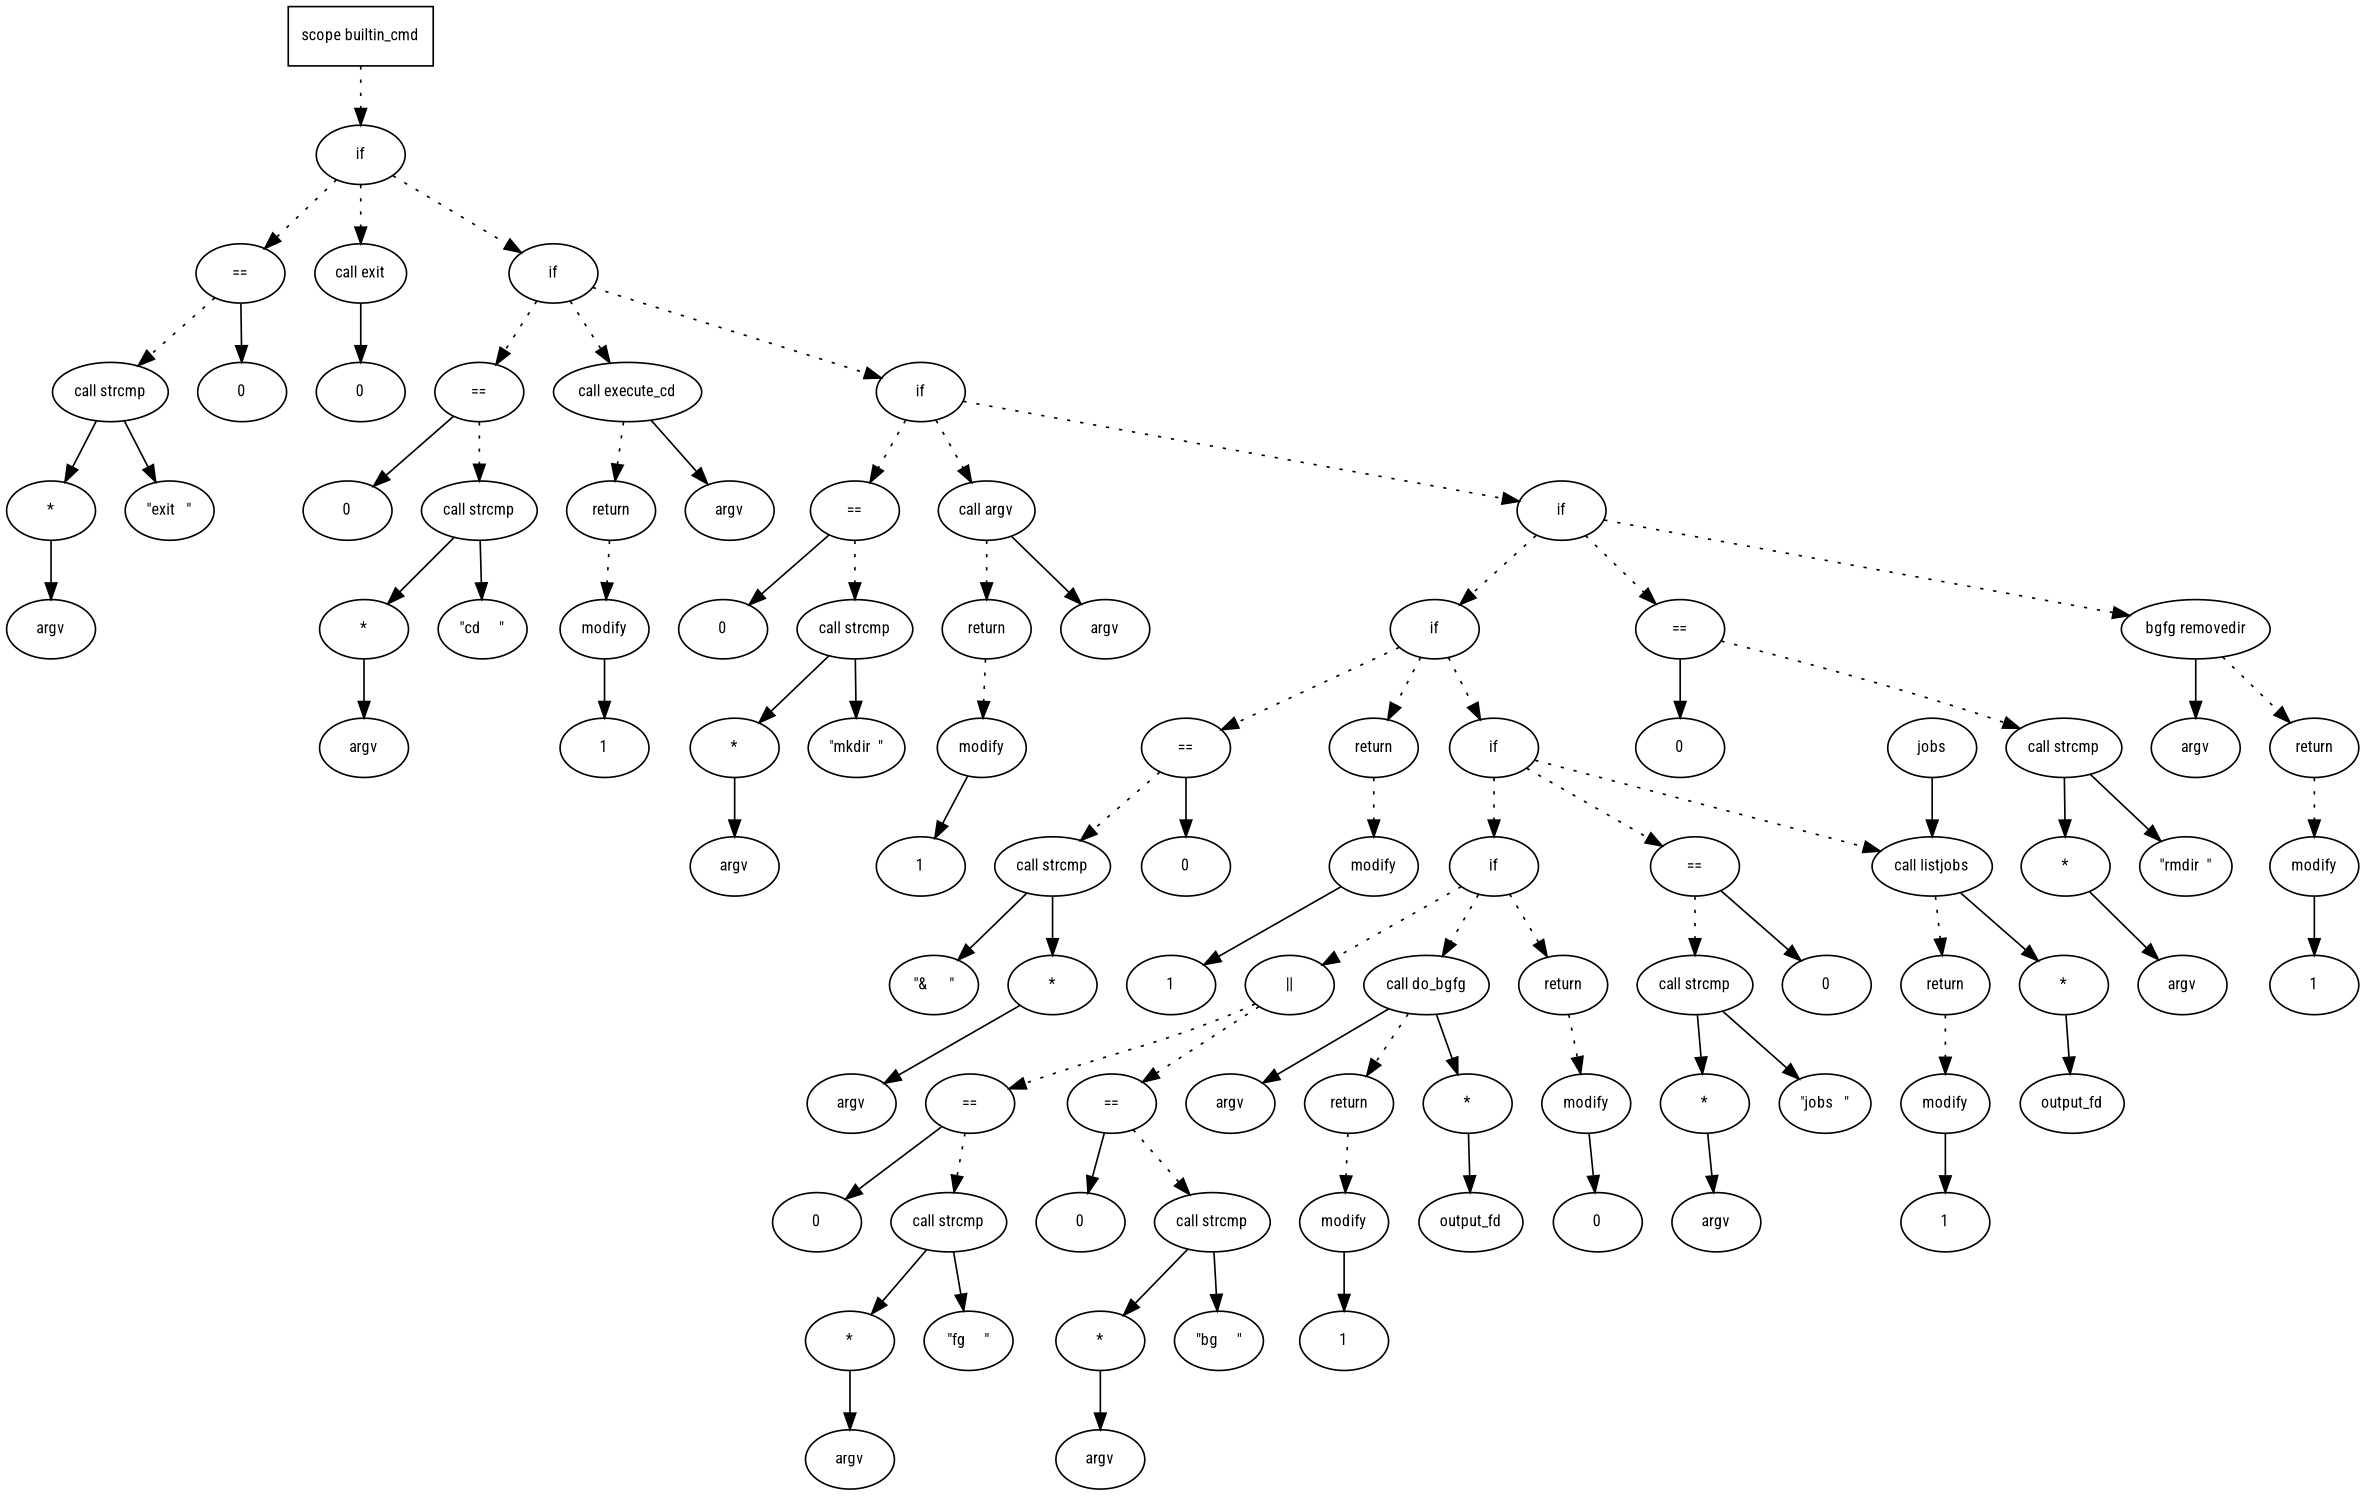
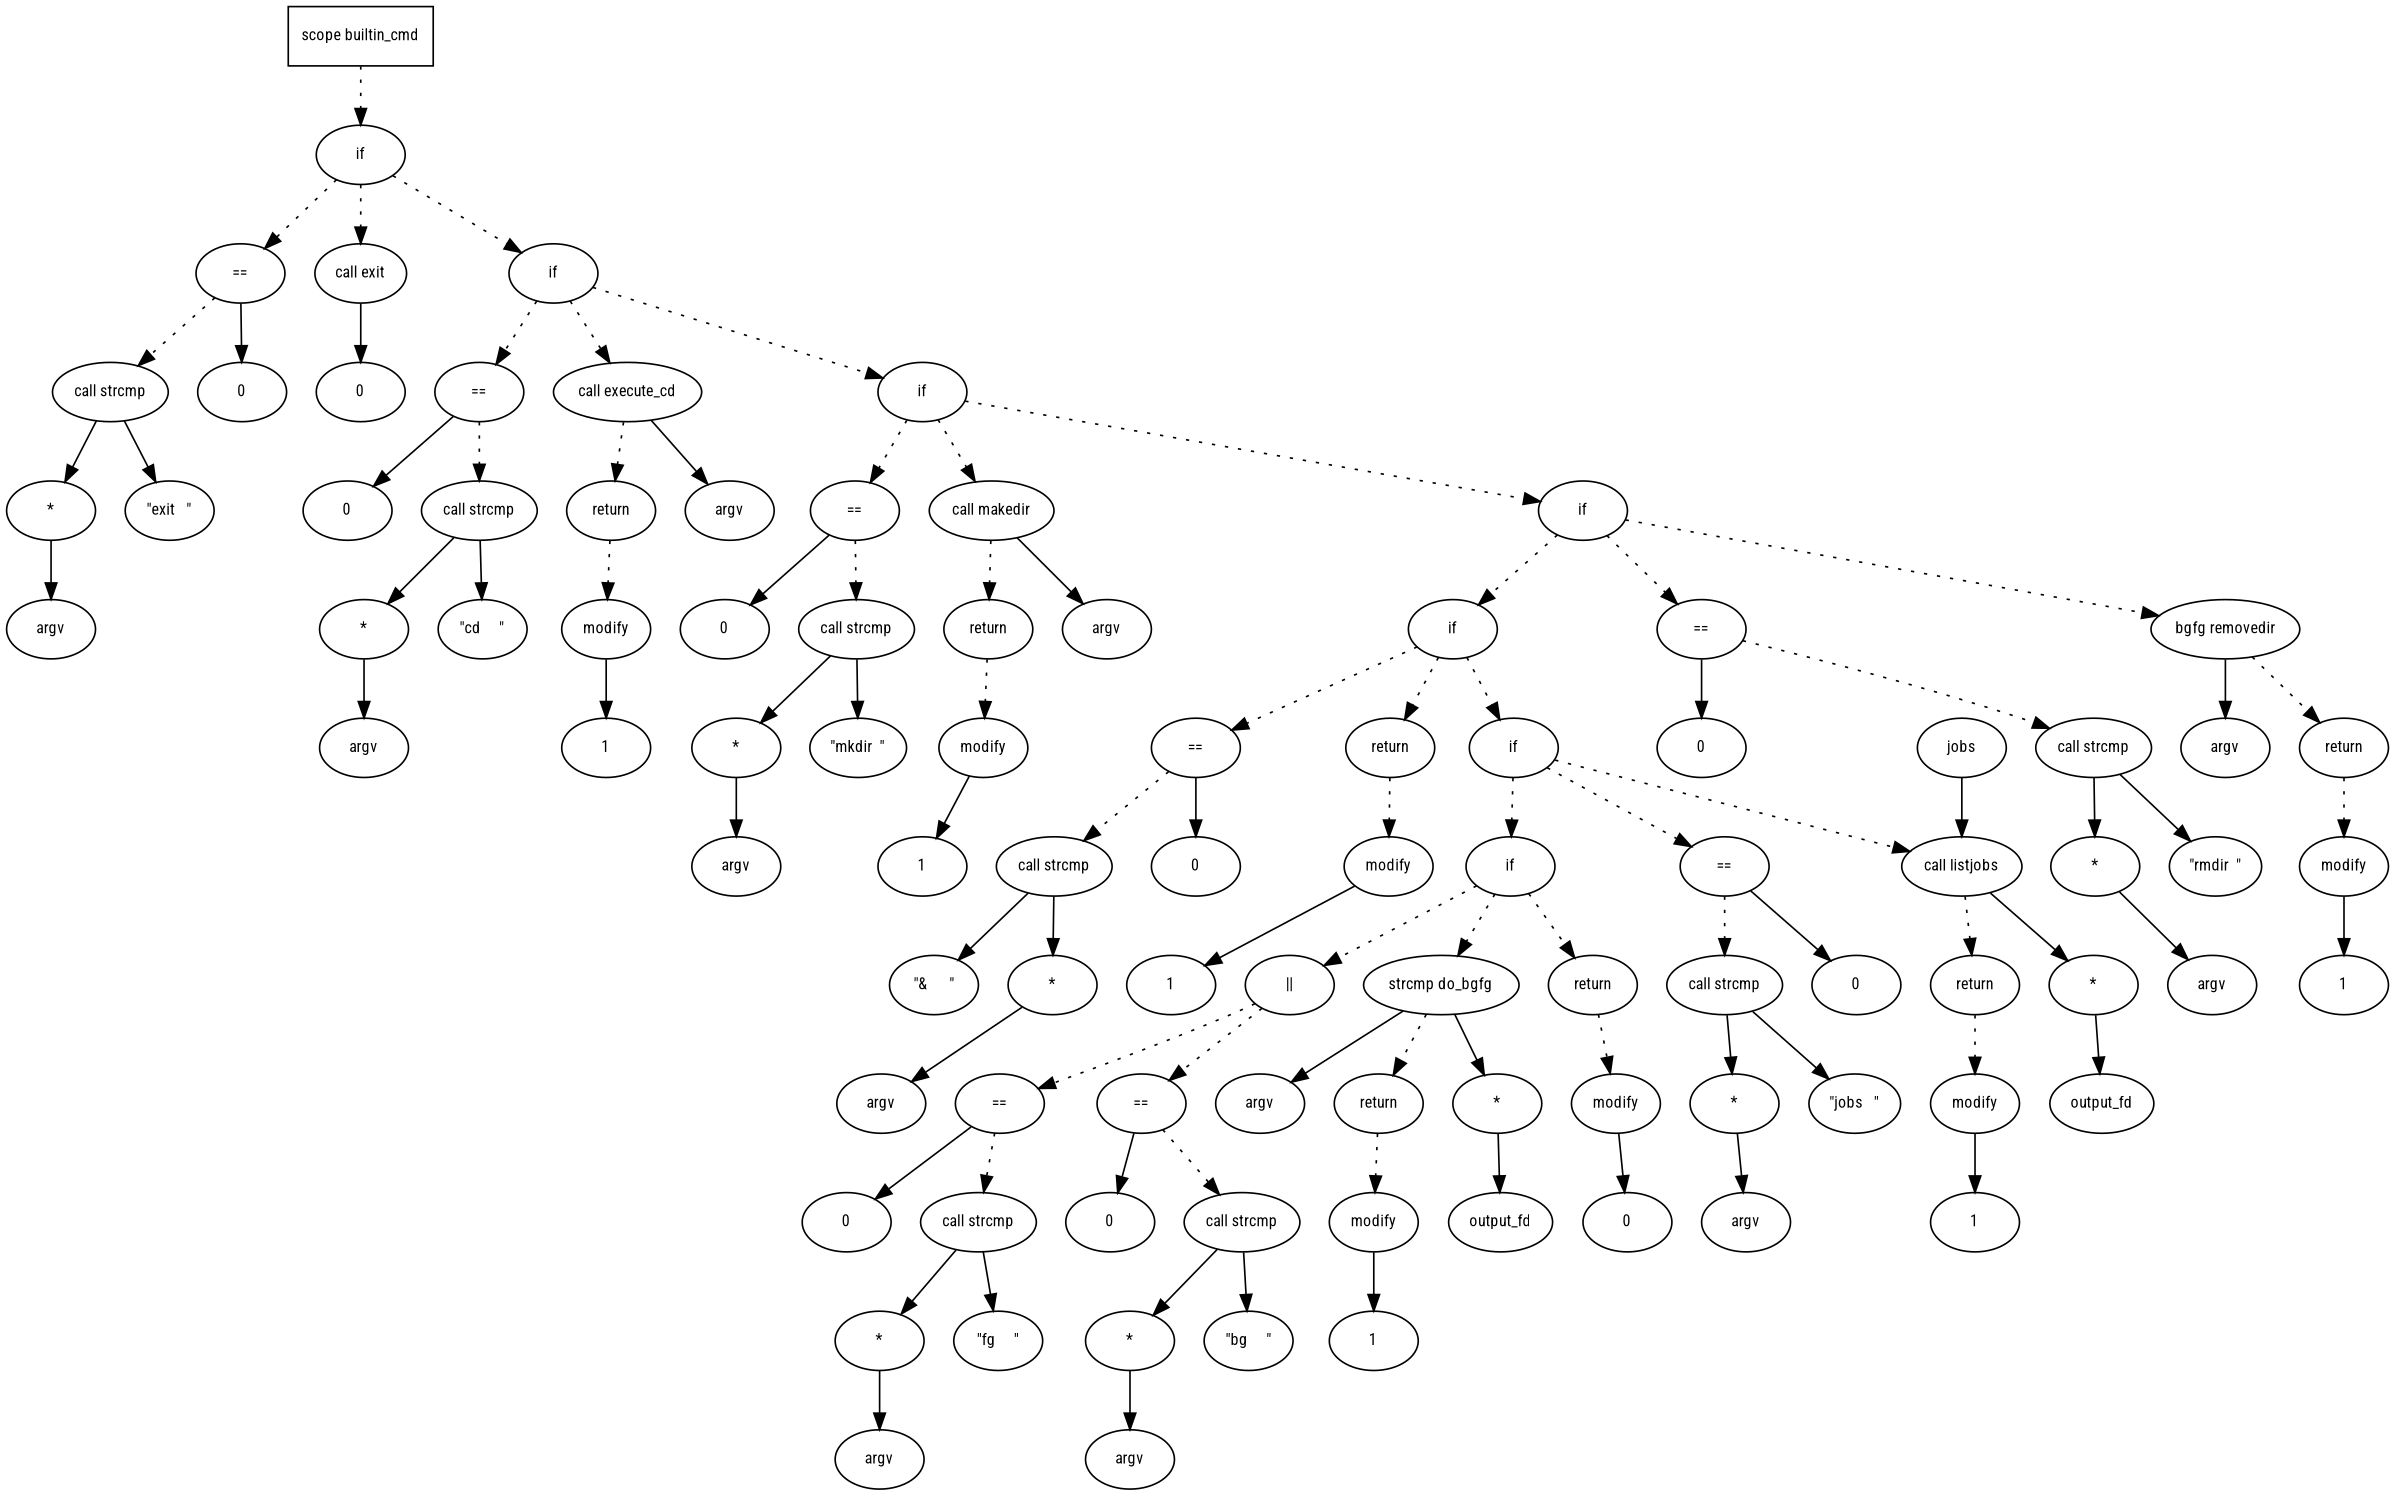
node "call argv": label "call argv" -> "call makedir"
node "call do_bgfg": label "call do_bgfg" -> "strcmp do_bgfg"
